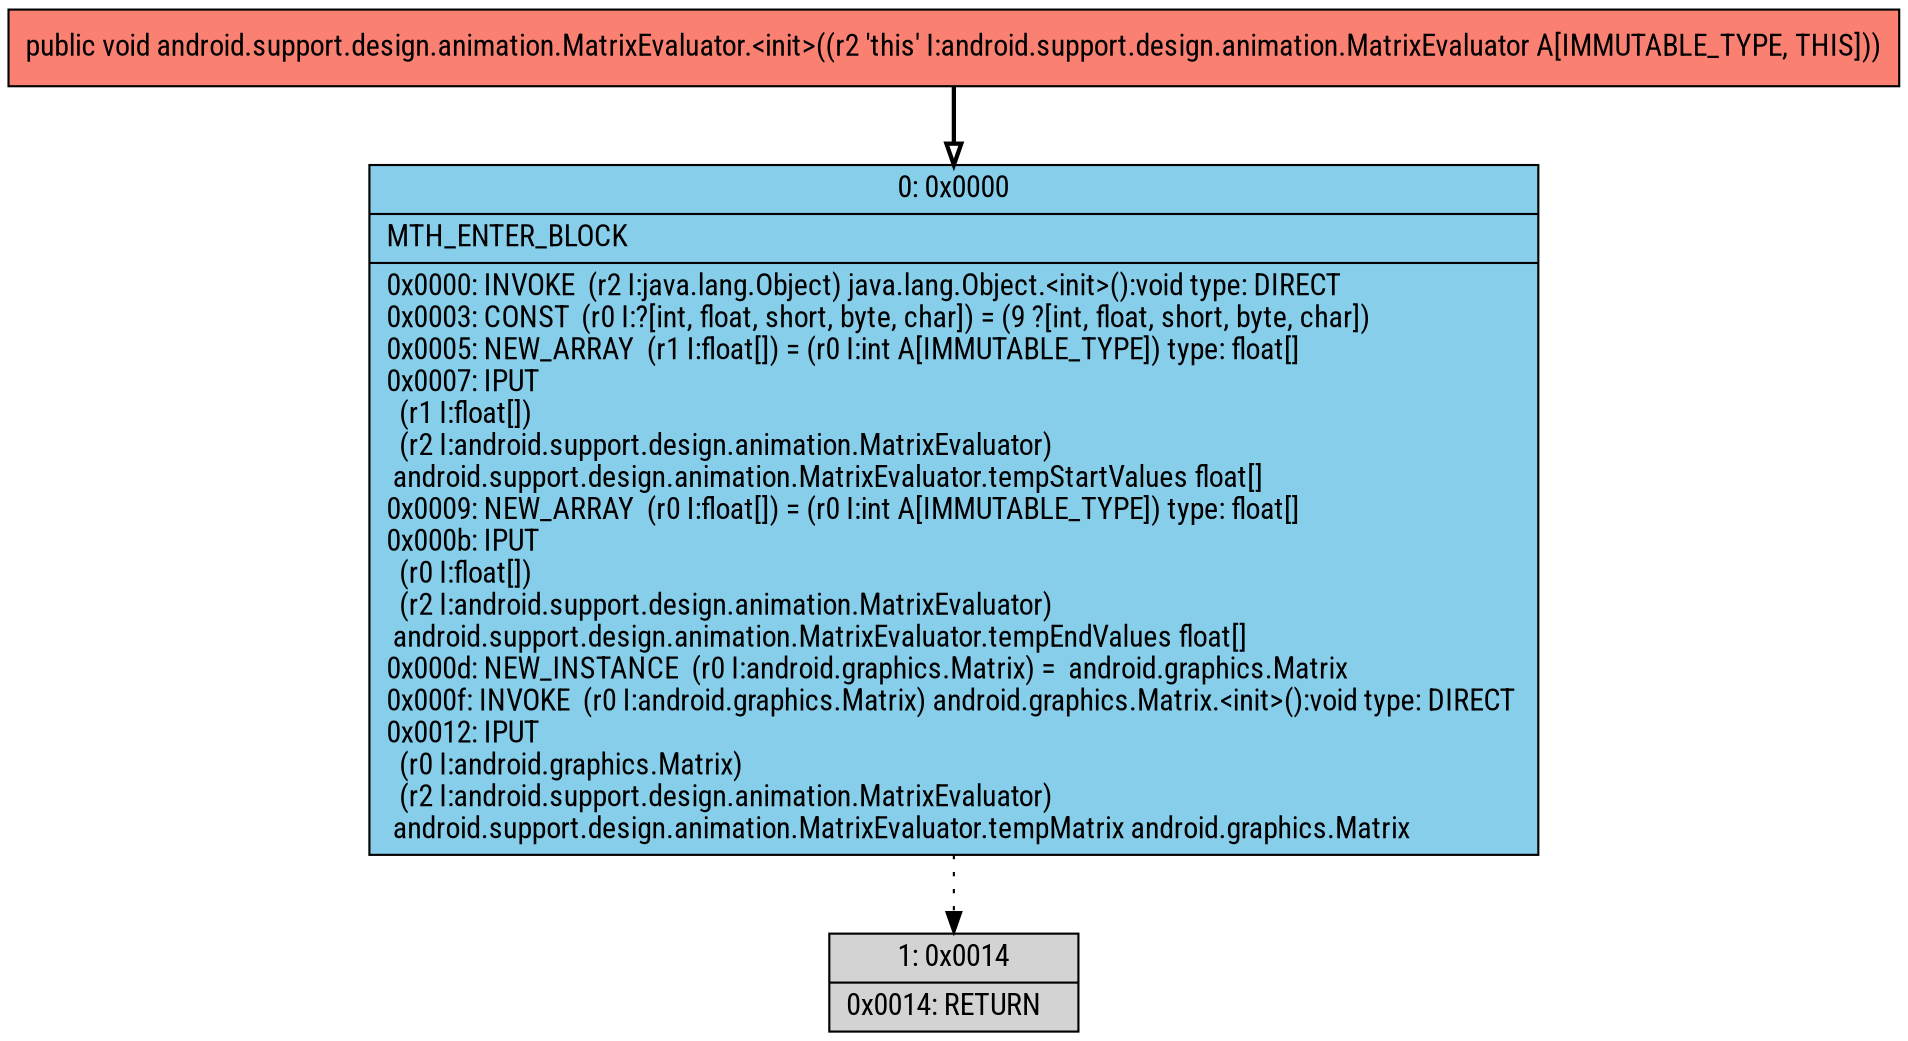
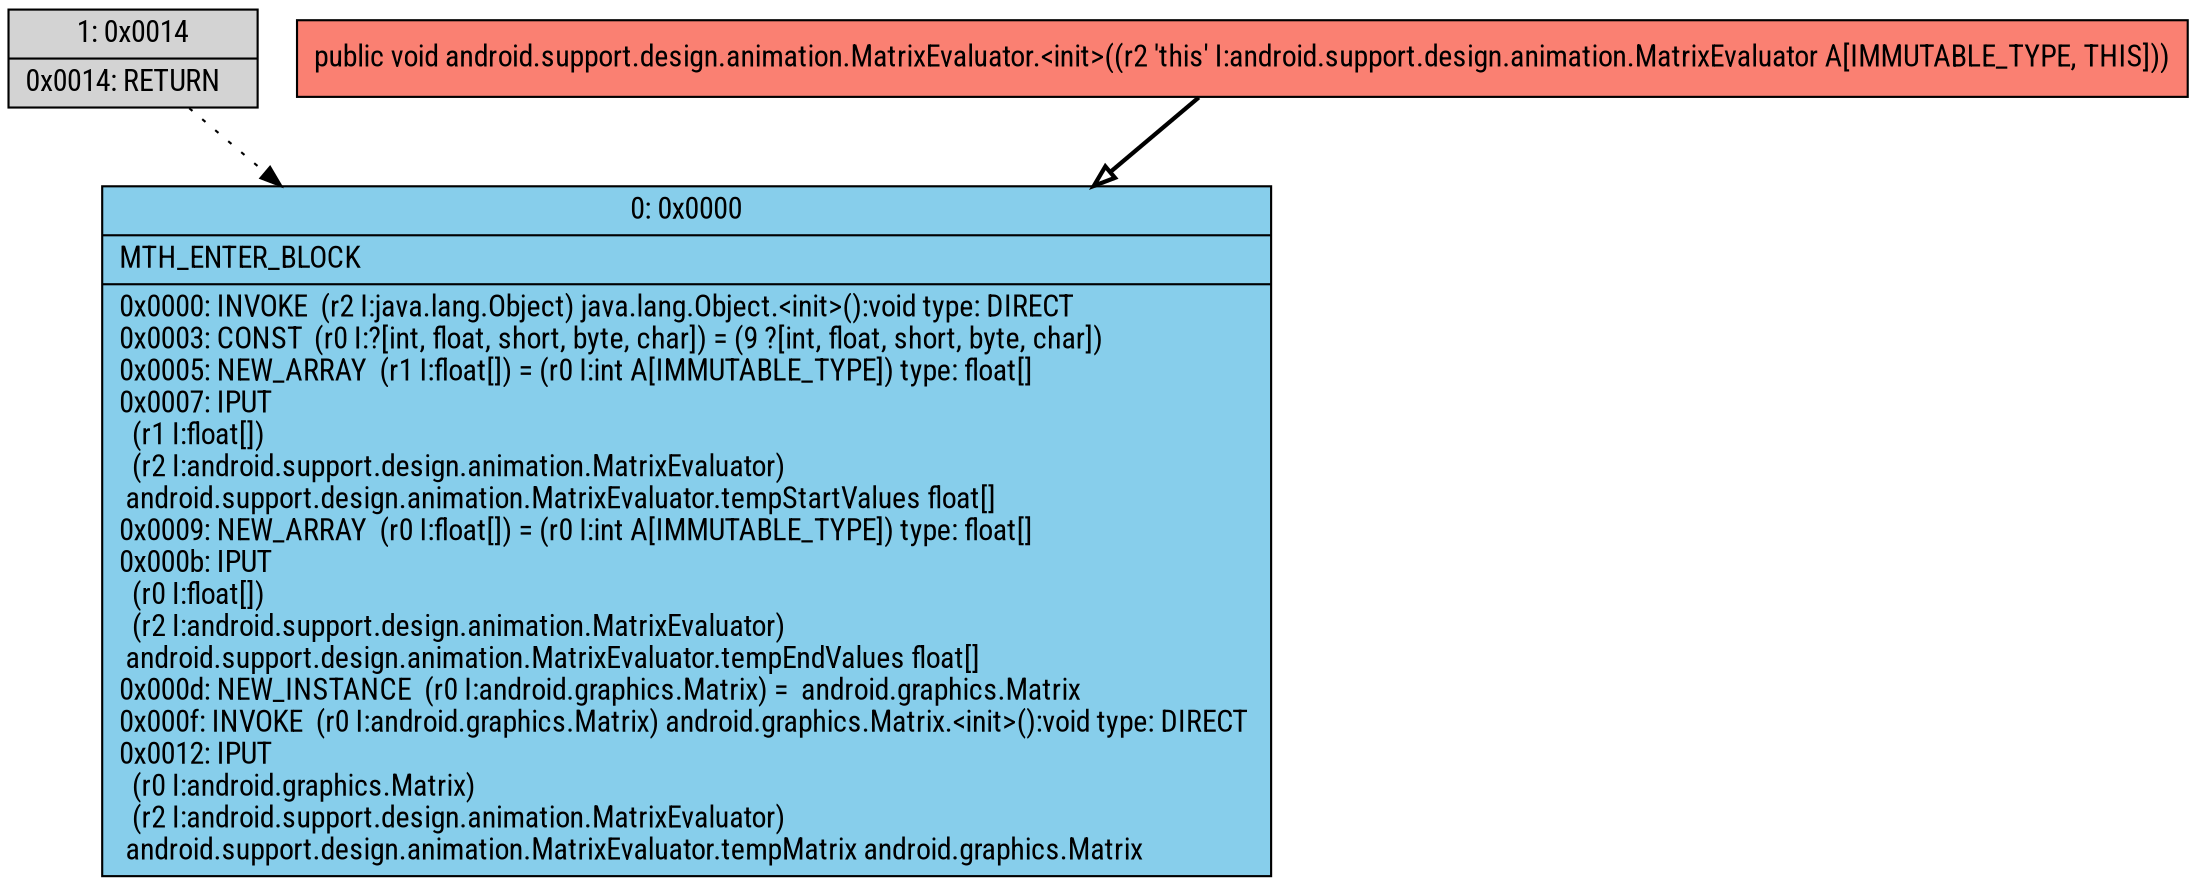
edge "0: 0x0000" -> "1: 0x0014": reversed
